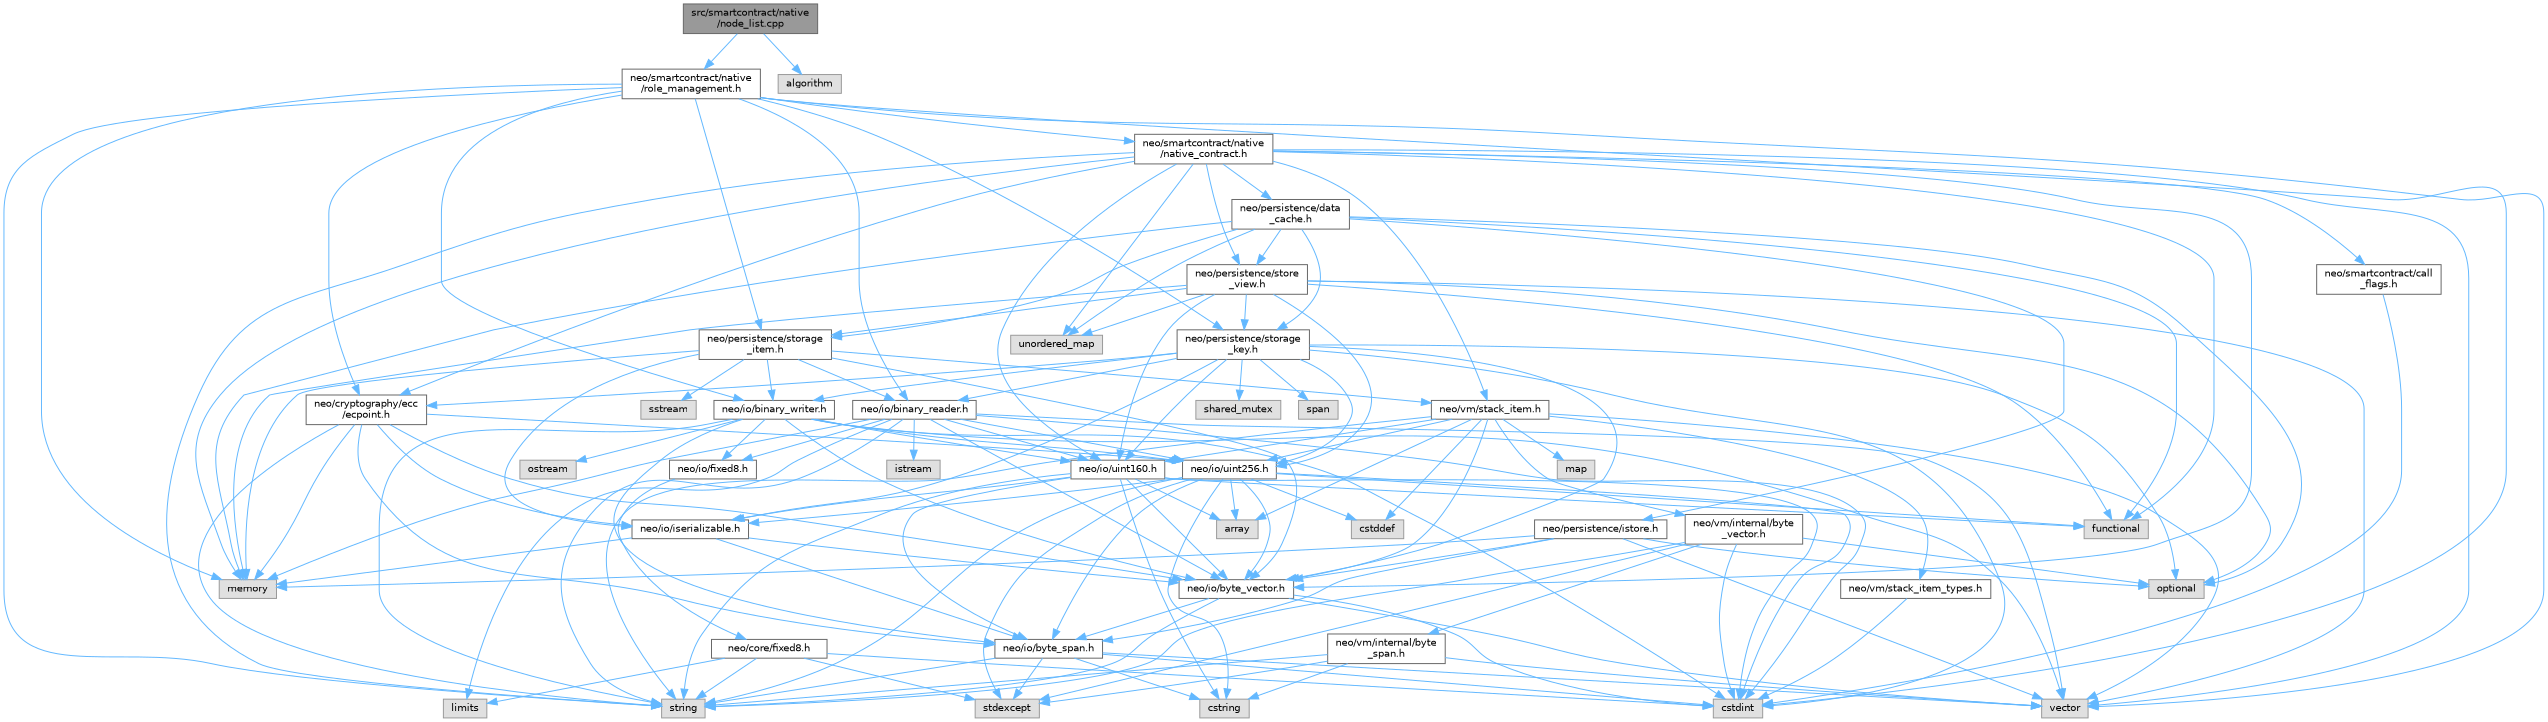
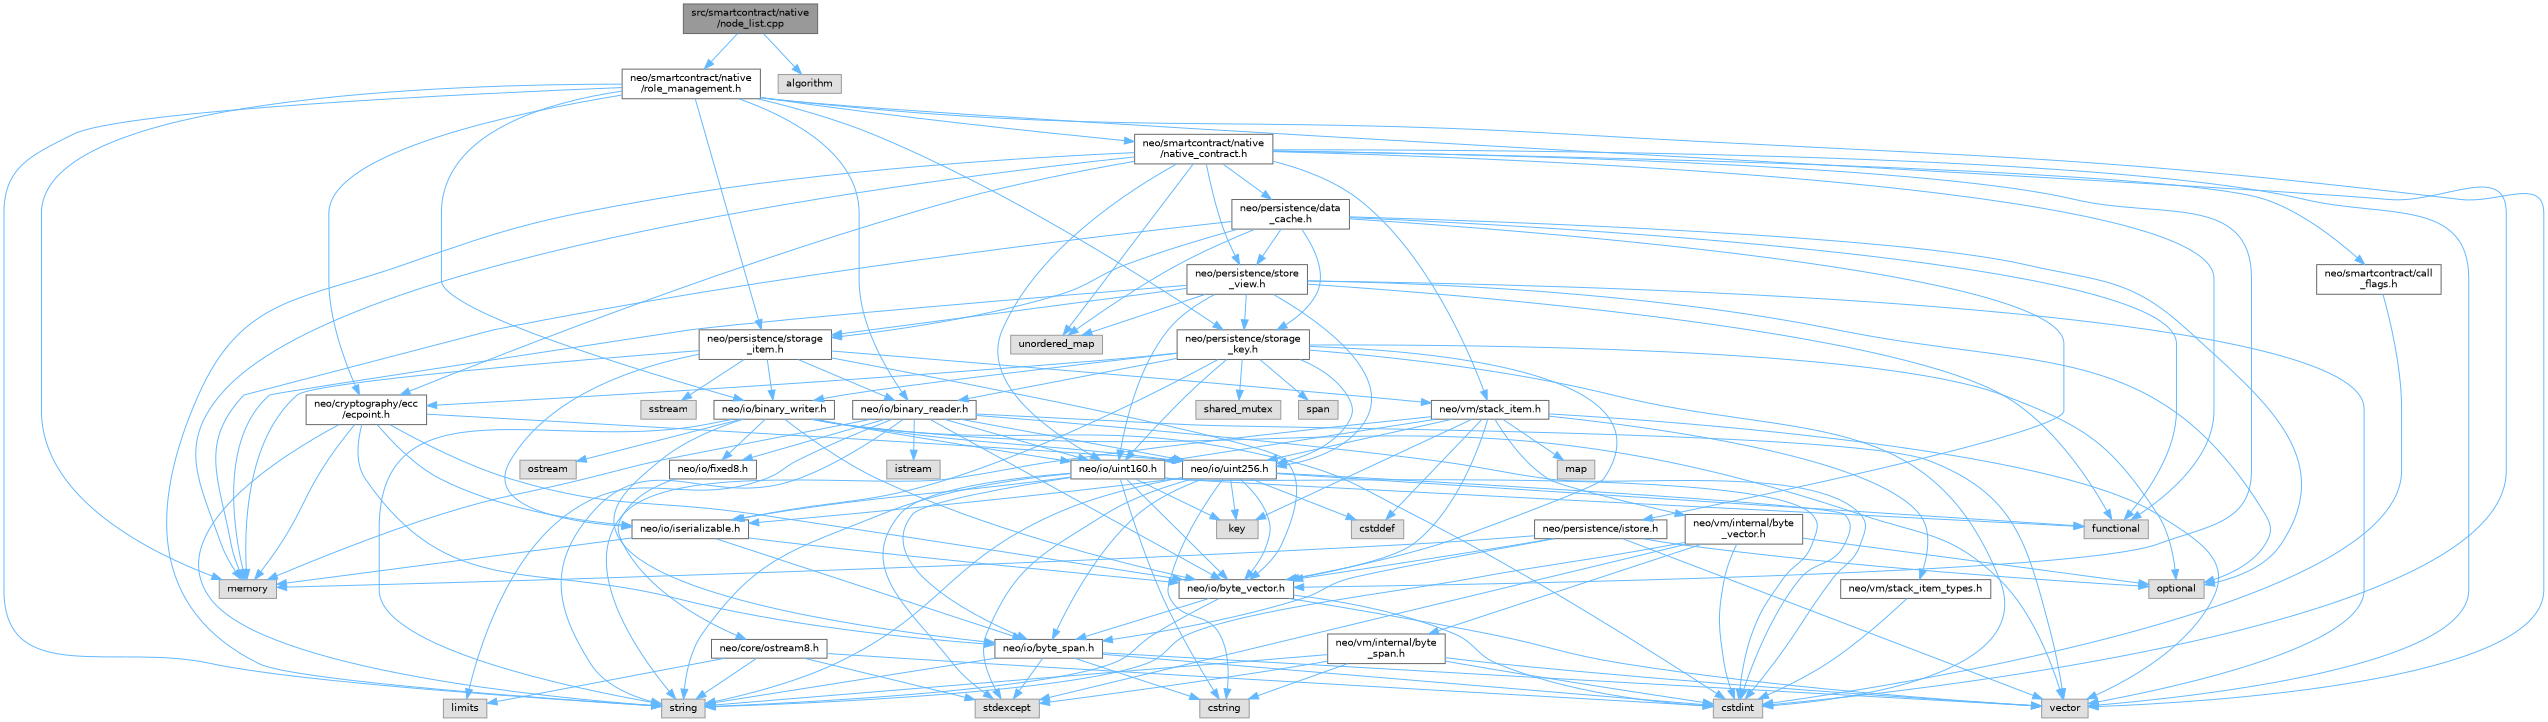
edge "neo/io/uint160.h" -> "stdexcept": added
node "array": label "array" -> "key"
node "neo/core/fixed8.h": label "neo/core/fixed8.h" -> "neo/core/ostream8.h"
edge "neo/vm/internal/byte _span.h" -> "cstdint": added
